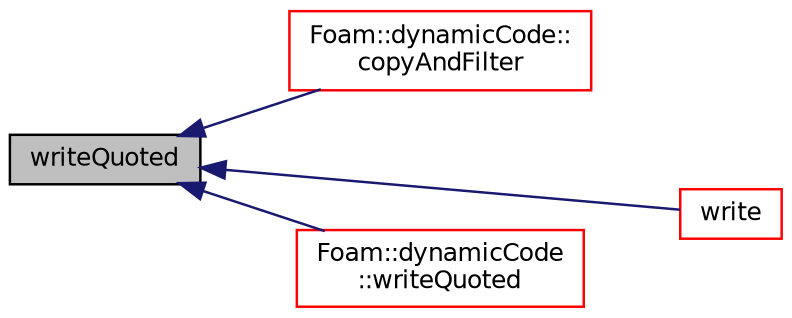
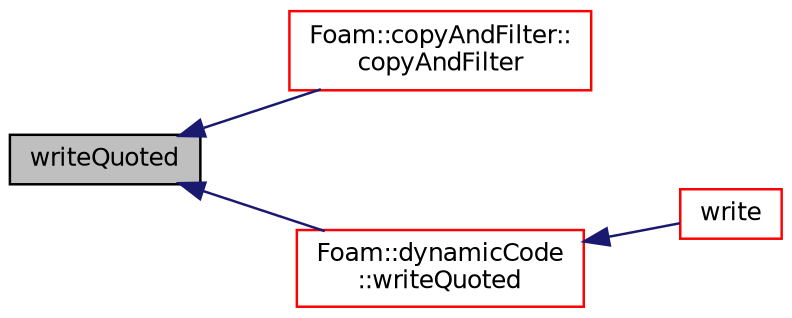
node "Foam::dynamicCode:: copyAndFilter": label "Foam::dynamicCode:: copyAndFilter" -> "Foam::copyAndFilter:: copyAndFilter"
edge "write" -> "writeQuoted": now "write" -> "Foam::dynamicCode ::writeQuoted"
